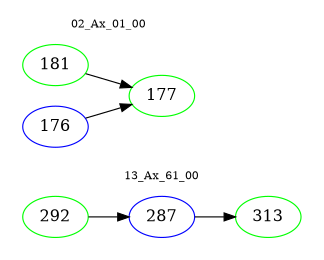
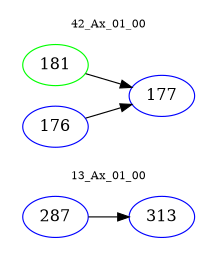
cluster "02_Ax_01_00": label "02_Ax_01_00" -> "42_Ax_01_00"
node "177": color green -> blue
cluster "13_Ax_61_00": label "13_Ax_61_00" -> "13_Ax_01_00"
node "292": removed
node "313": color green -> blue
